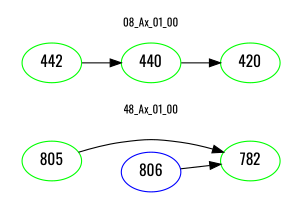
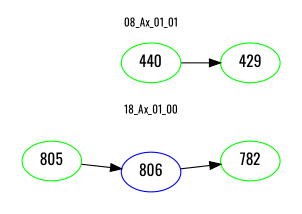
cluster "08_Ax_01_00": label "08_Ax_01_00" -> "08_Ax_01_01"
node "442": removed
node "420": label "420" -> "429"
cluster "48_Ax_01_00": label "48_Ax_01_00" -> "18_Ax_01_00"
edge "805" -> "782": now "805" -> "806"
